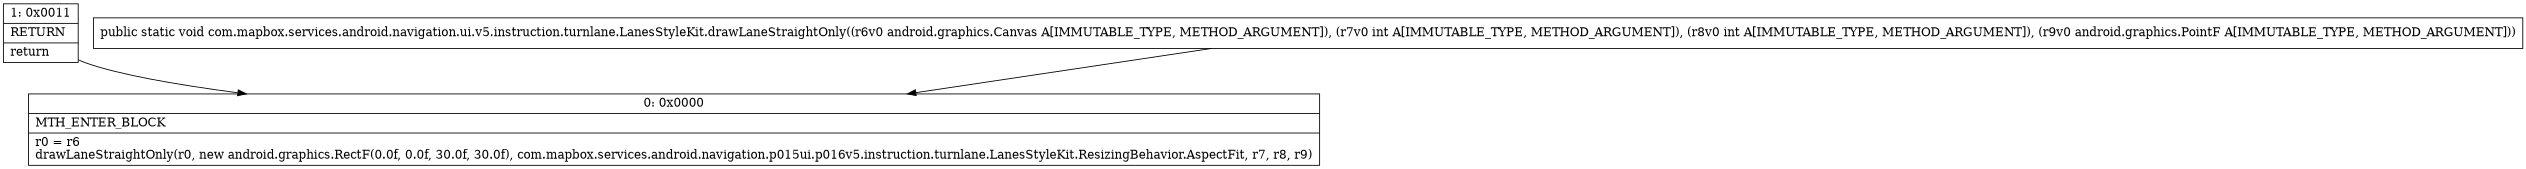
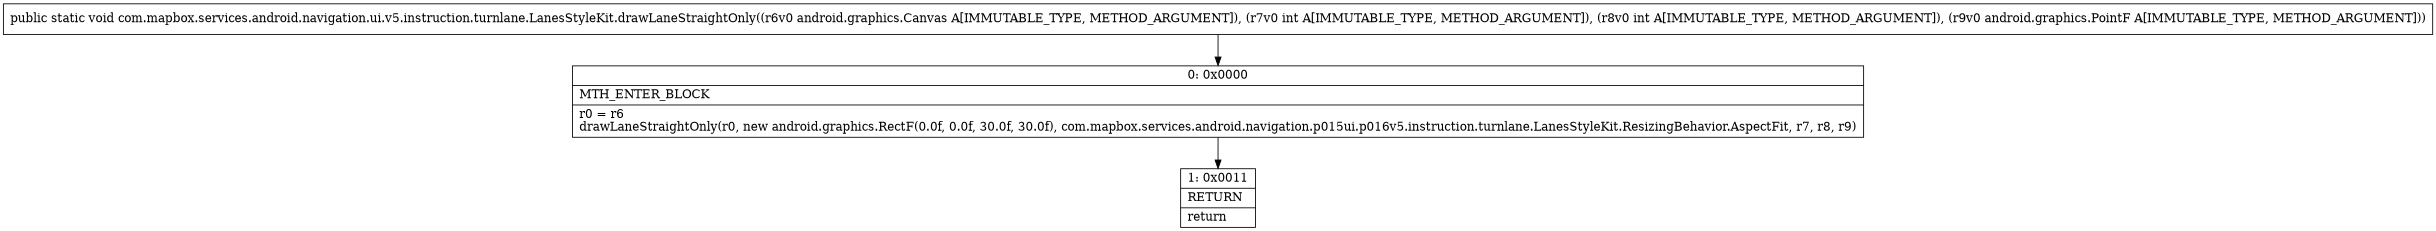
edge "1: 0x0011" -> "0: 0x0000": reversed
